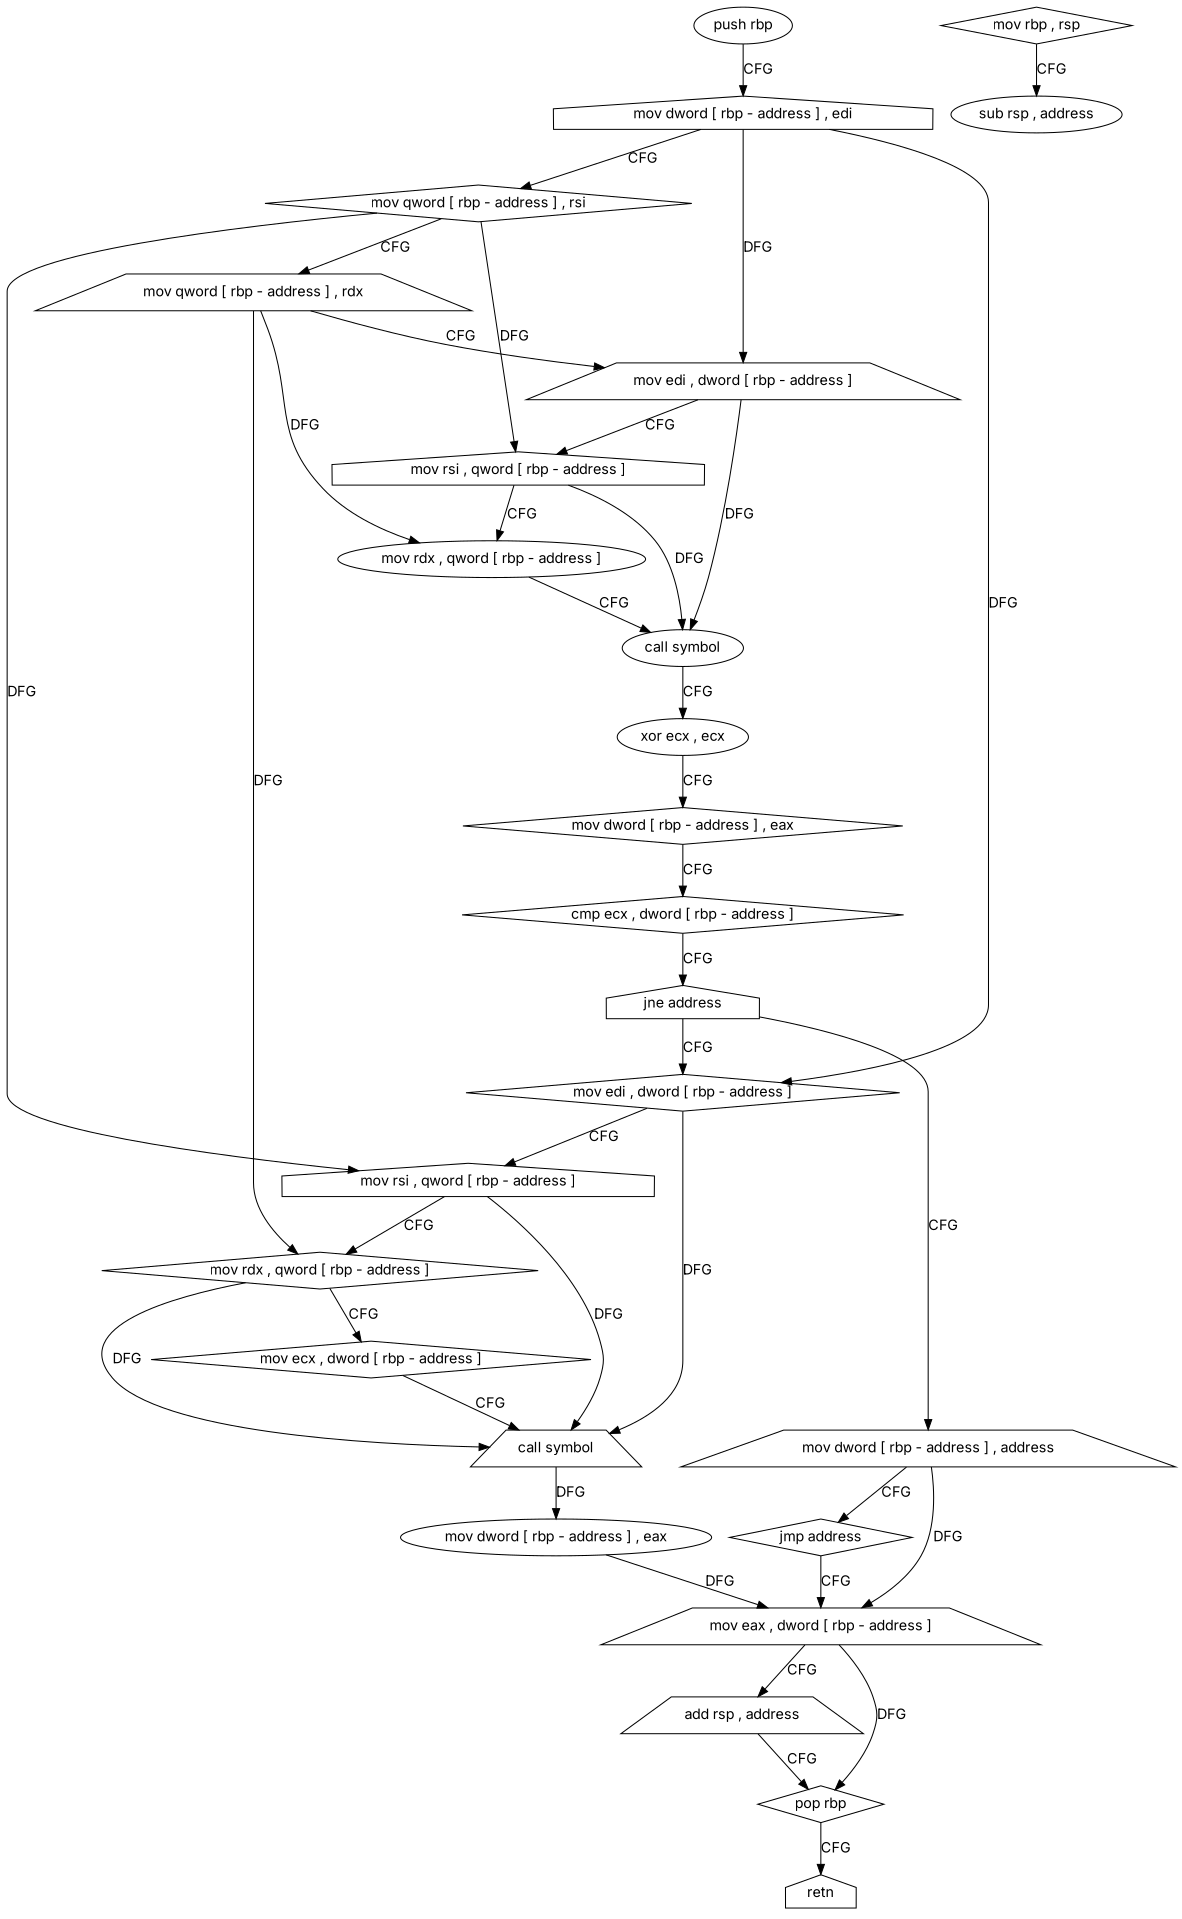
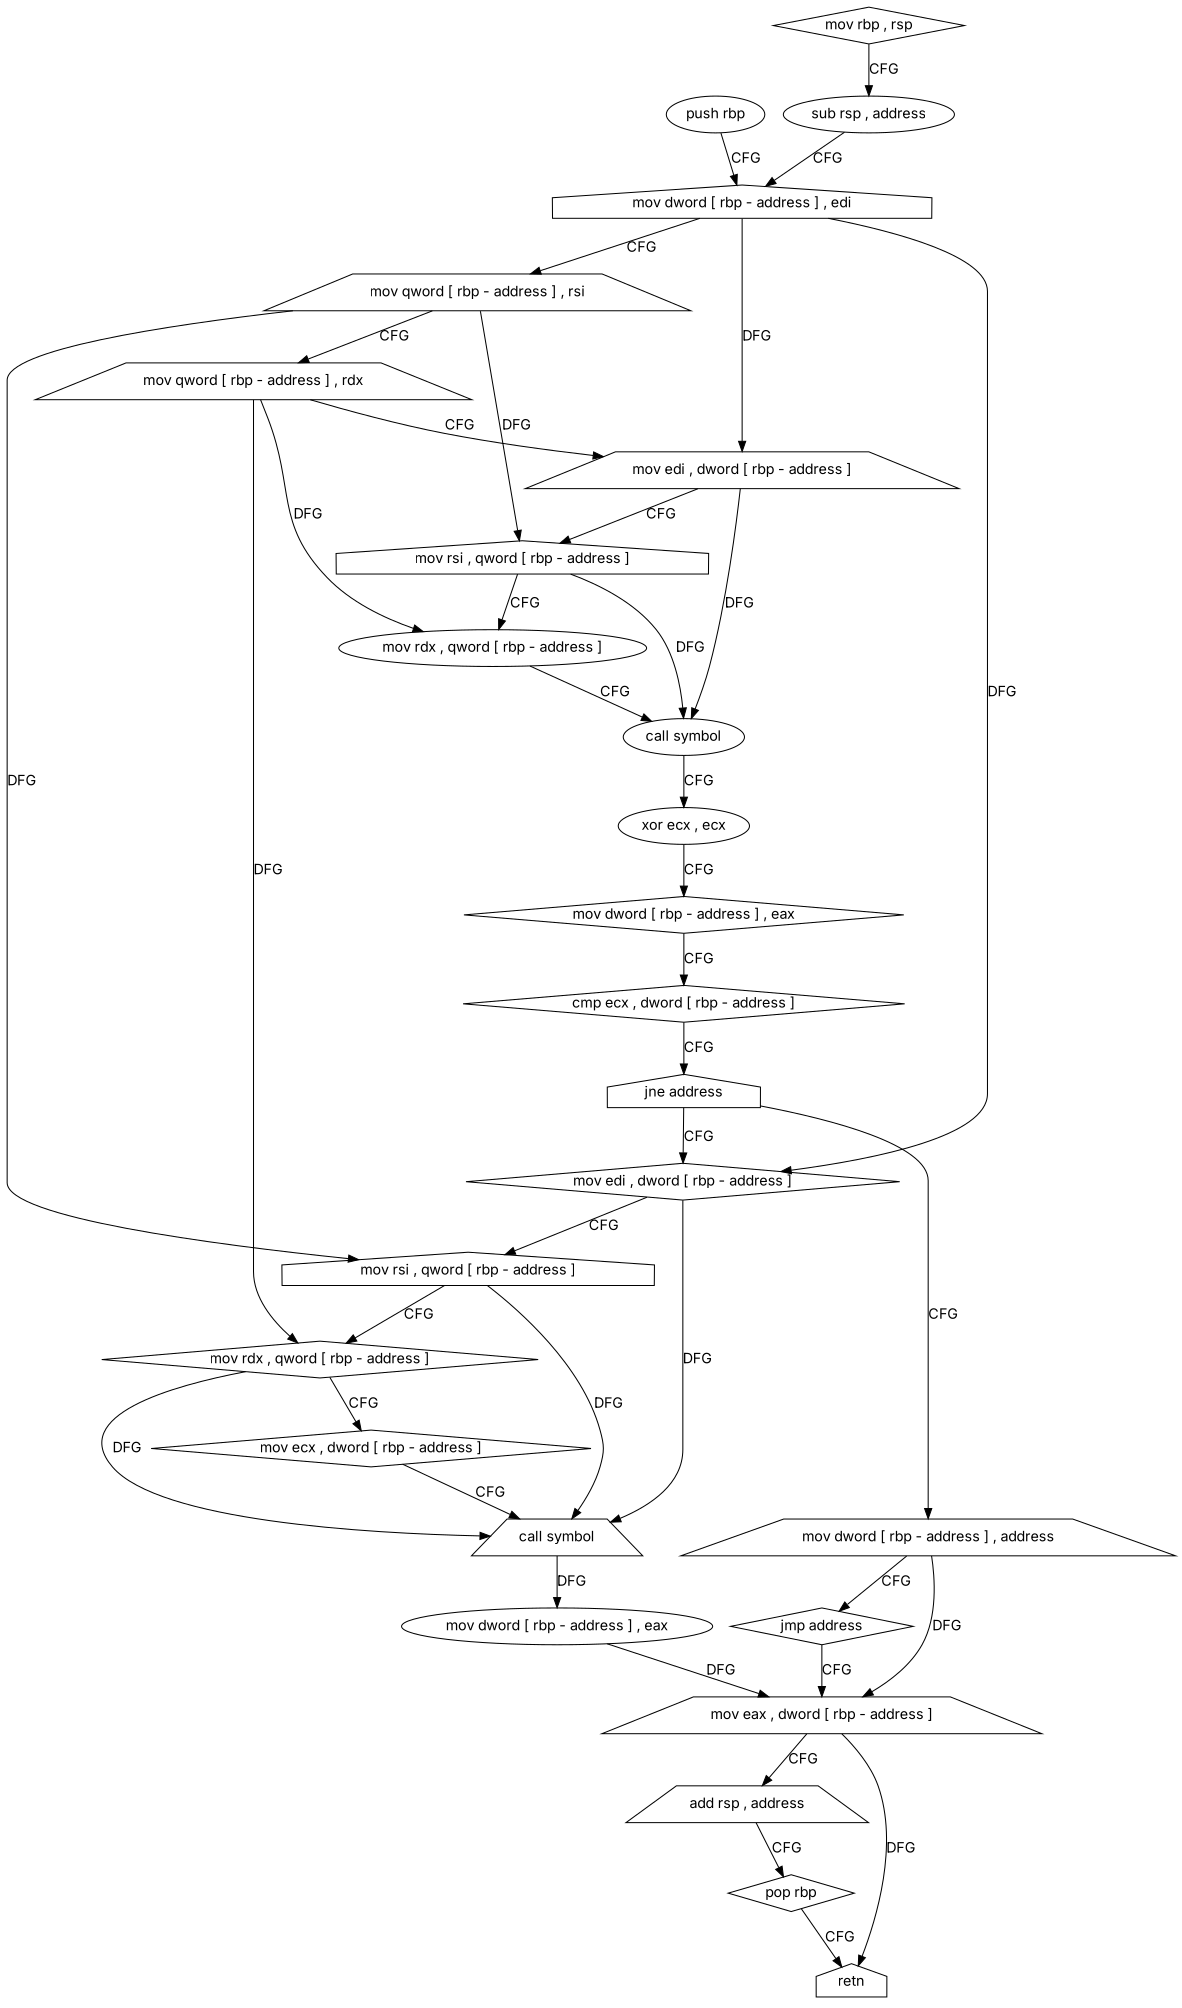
edge "sub rsp , address" -> "mov dword [ rbp - address ] , edi": added, label "CFG"
node "mov qword [ rbp - address ] , rsi": shape diamond -> trapezium
edge "mov eax , dword [ rbp - address ]" -> "pop rbp": now "mov eax , dword [ rbp - address ]" -> "retn"
